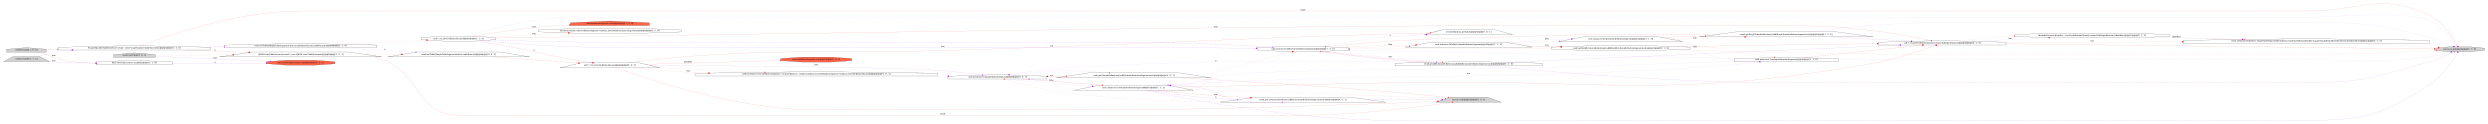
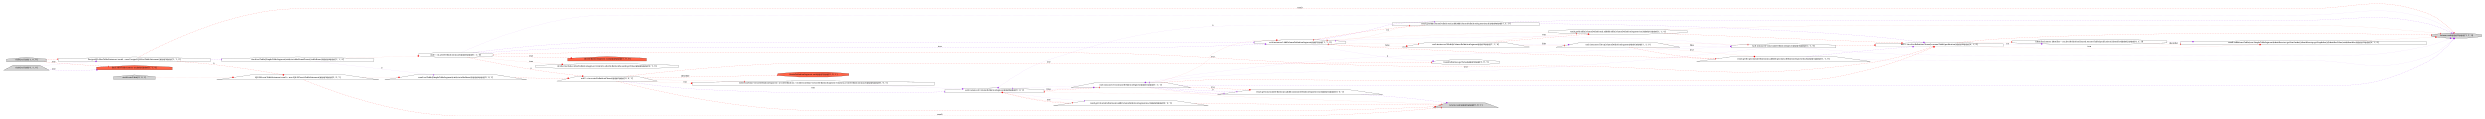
node "createDefinitions.getValue()@@@7@@@['0', '0', '1']": shape trapezium -> octagon
node "final AlterTableContext ctx@@@2@@@['1', '1', '0']": fillcolor white -> tomato
node "final CreateTableContext ctx@@@2@@@['0', '0', '1']": removed
